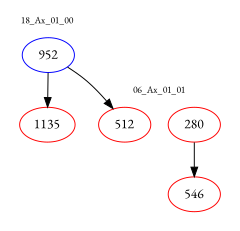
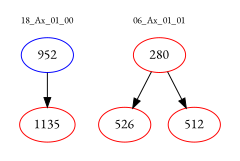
edge "952" -> "512": now "280" -> "512"
node "546": label "546" -> "526"
